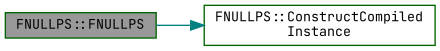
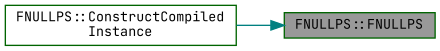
edge "FNULLPS::FNULLPS" -> "FNULLPS::ConstructCompiled Instance": reversed
